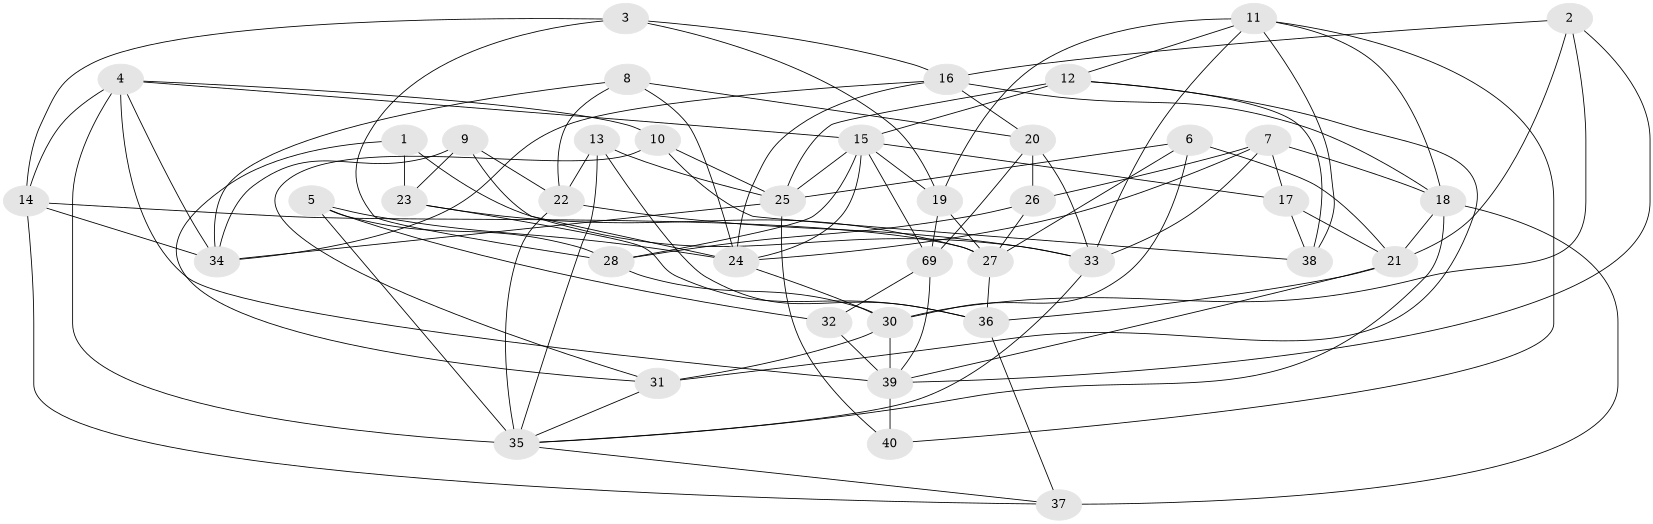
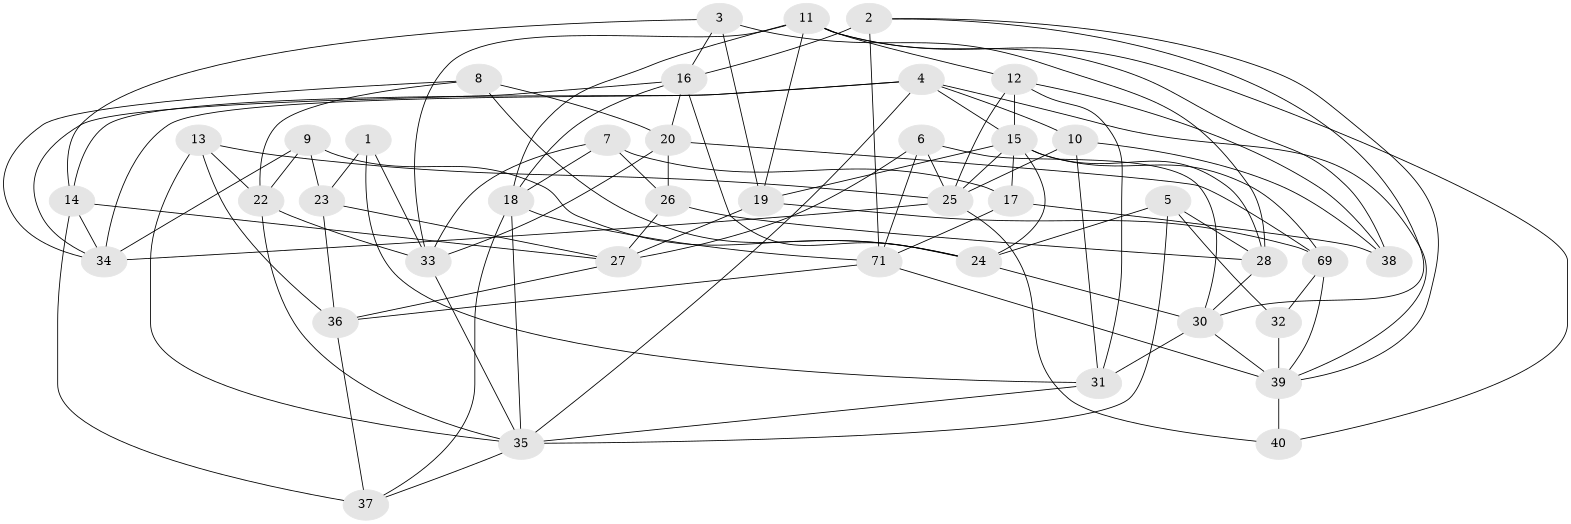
edge "7" -- "24": removed
node "21": label "21" -> "71"
